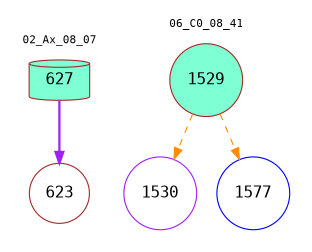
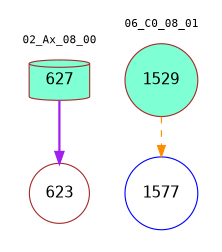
cluster "06_C0_08_41": label "06_C0_08_41" -> "06_C0_08_01"
cluster "02_Ax_08_07": label "02_Ax_08_07" -> "02_Ax_08_00"
node "1530": removed
